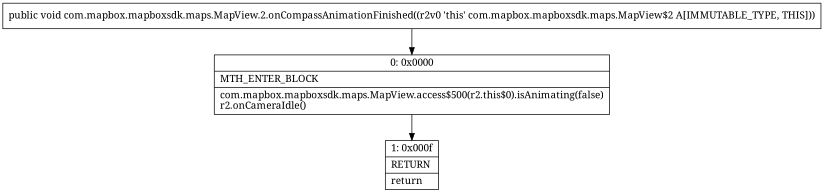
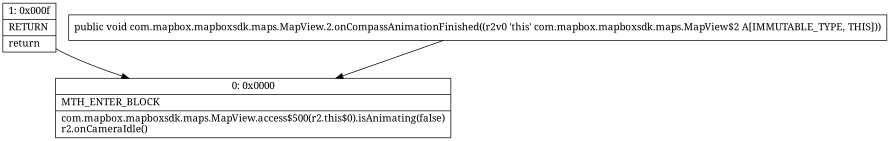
edge "0: 0x0000" -> "1: 0x000f": reversed
